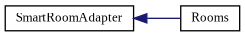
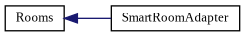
edge "Rooms" -> "SmartRoomAdapter": reversed
